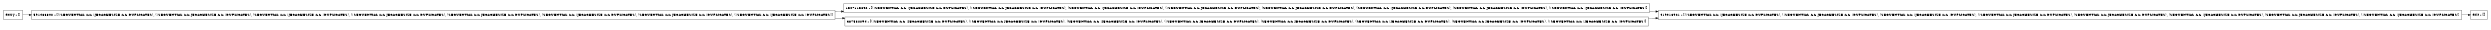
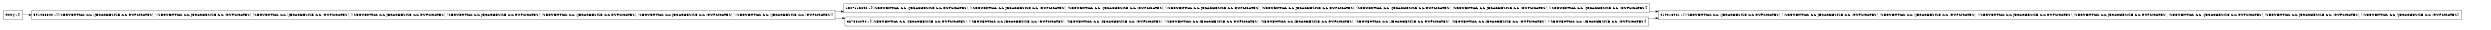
node "exit - []": removed
